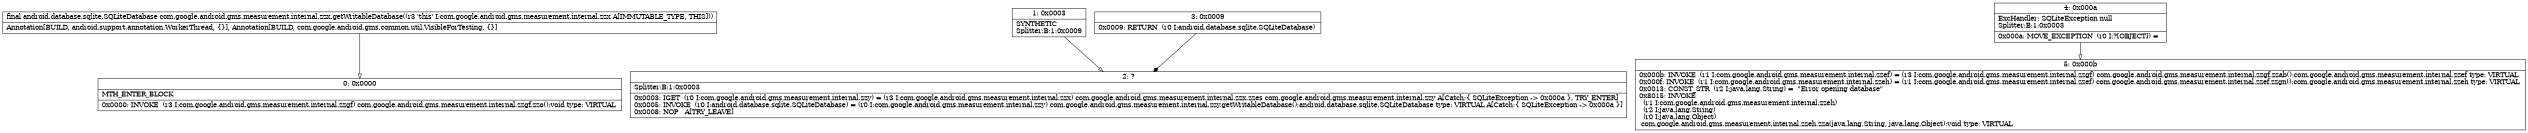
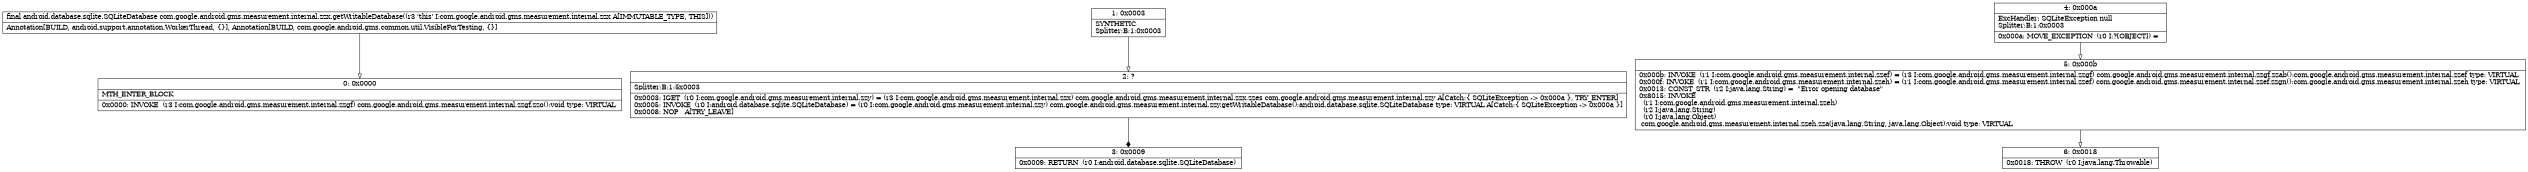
node "1: 0x0003": text "Splitter:B:1:0x0009" -> "Splitter:B:1:0x0003"
edge "3: 0x0009" -> "2: ?": reversed
node "2: ?": text "Splitter:B:1:0x0003" -> "Splitter:B:1:5x0003"
node "6: 0x0018": added
